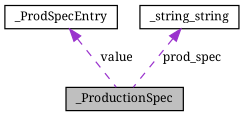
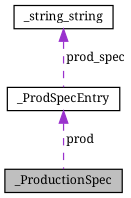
edge "_ProductionSpec" -> "_ProdSpecEntry": label " value" -> " prod"
edge "_ProductionSpec" -> "_string_string": now "_ProdSpecEntry" -> "_string_string"
